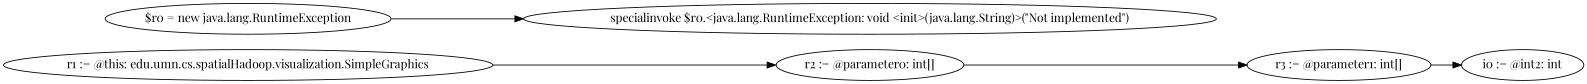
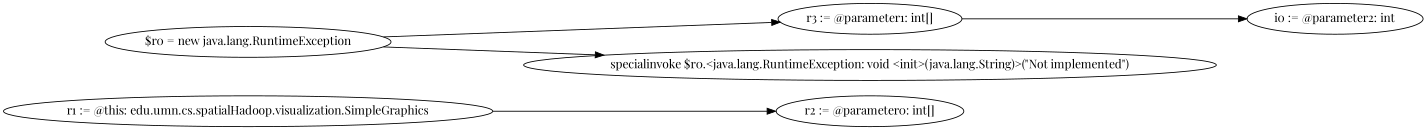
edge "r2 := @parameter0: int[]" -> "r3 := @parameter1: int[]": now "$r0 = new java.lang.RuntimeException" -> "r3 := @parameter1: int[]"
node "i0 := @int2: int": label "i0 := @int2: int" -> "i0 := @parameter2: int"
